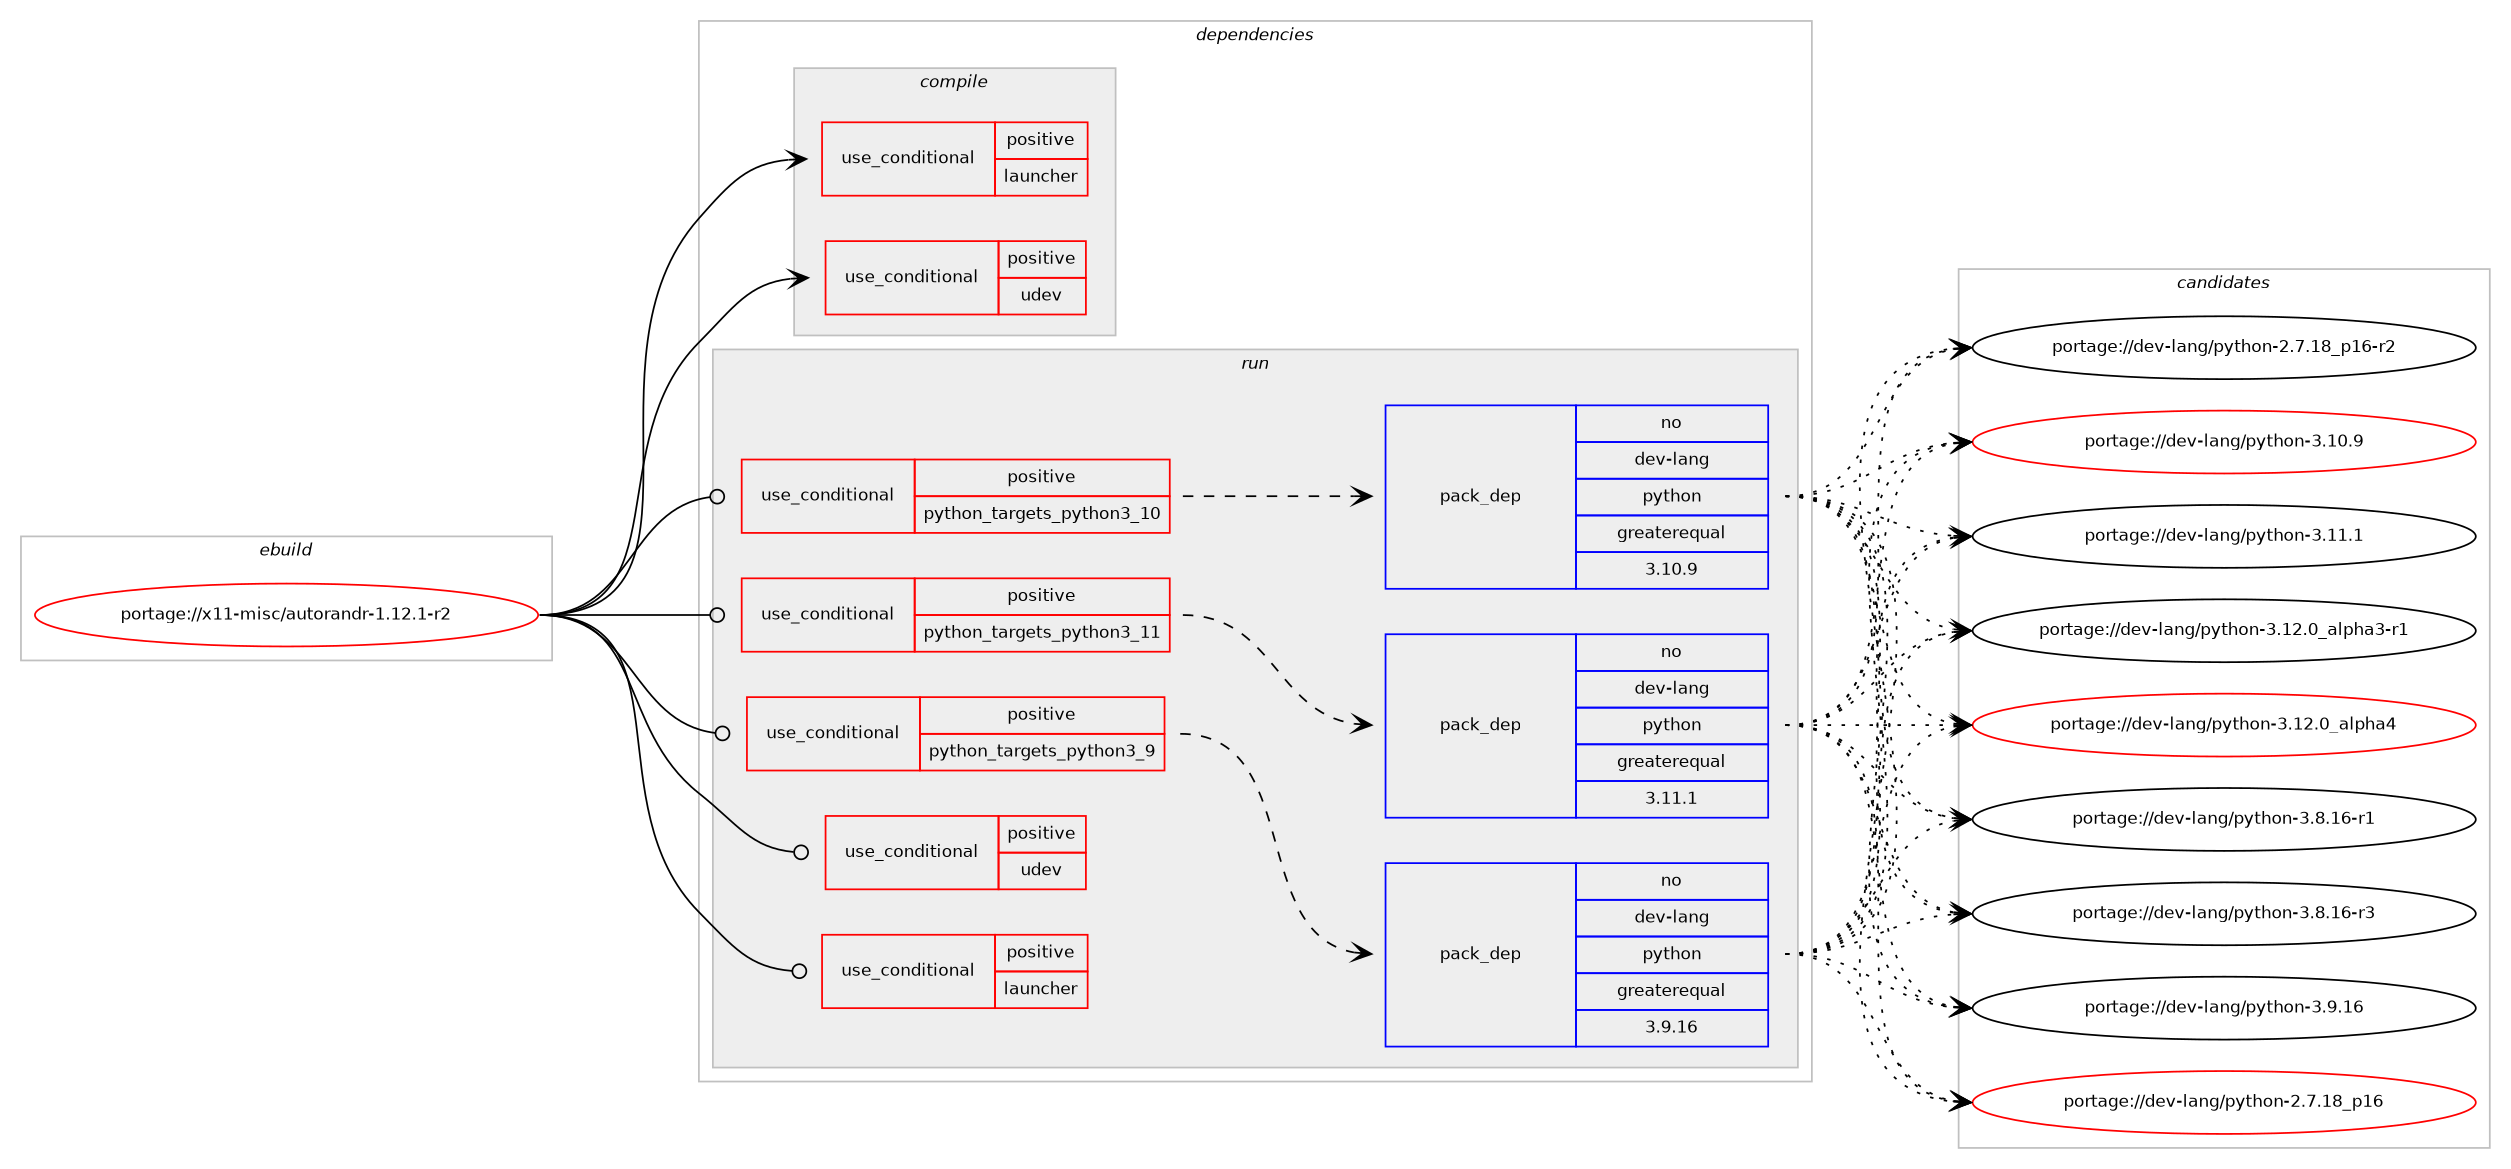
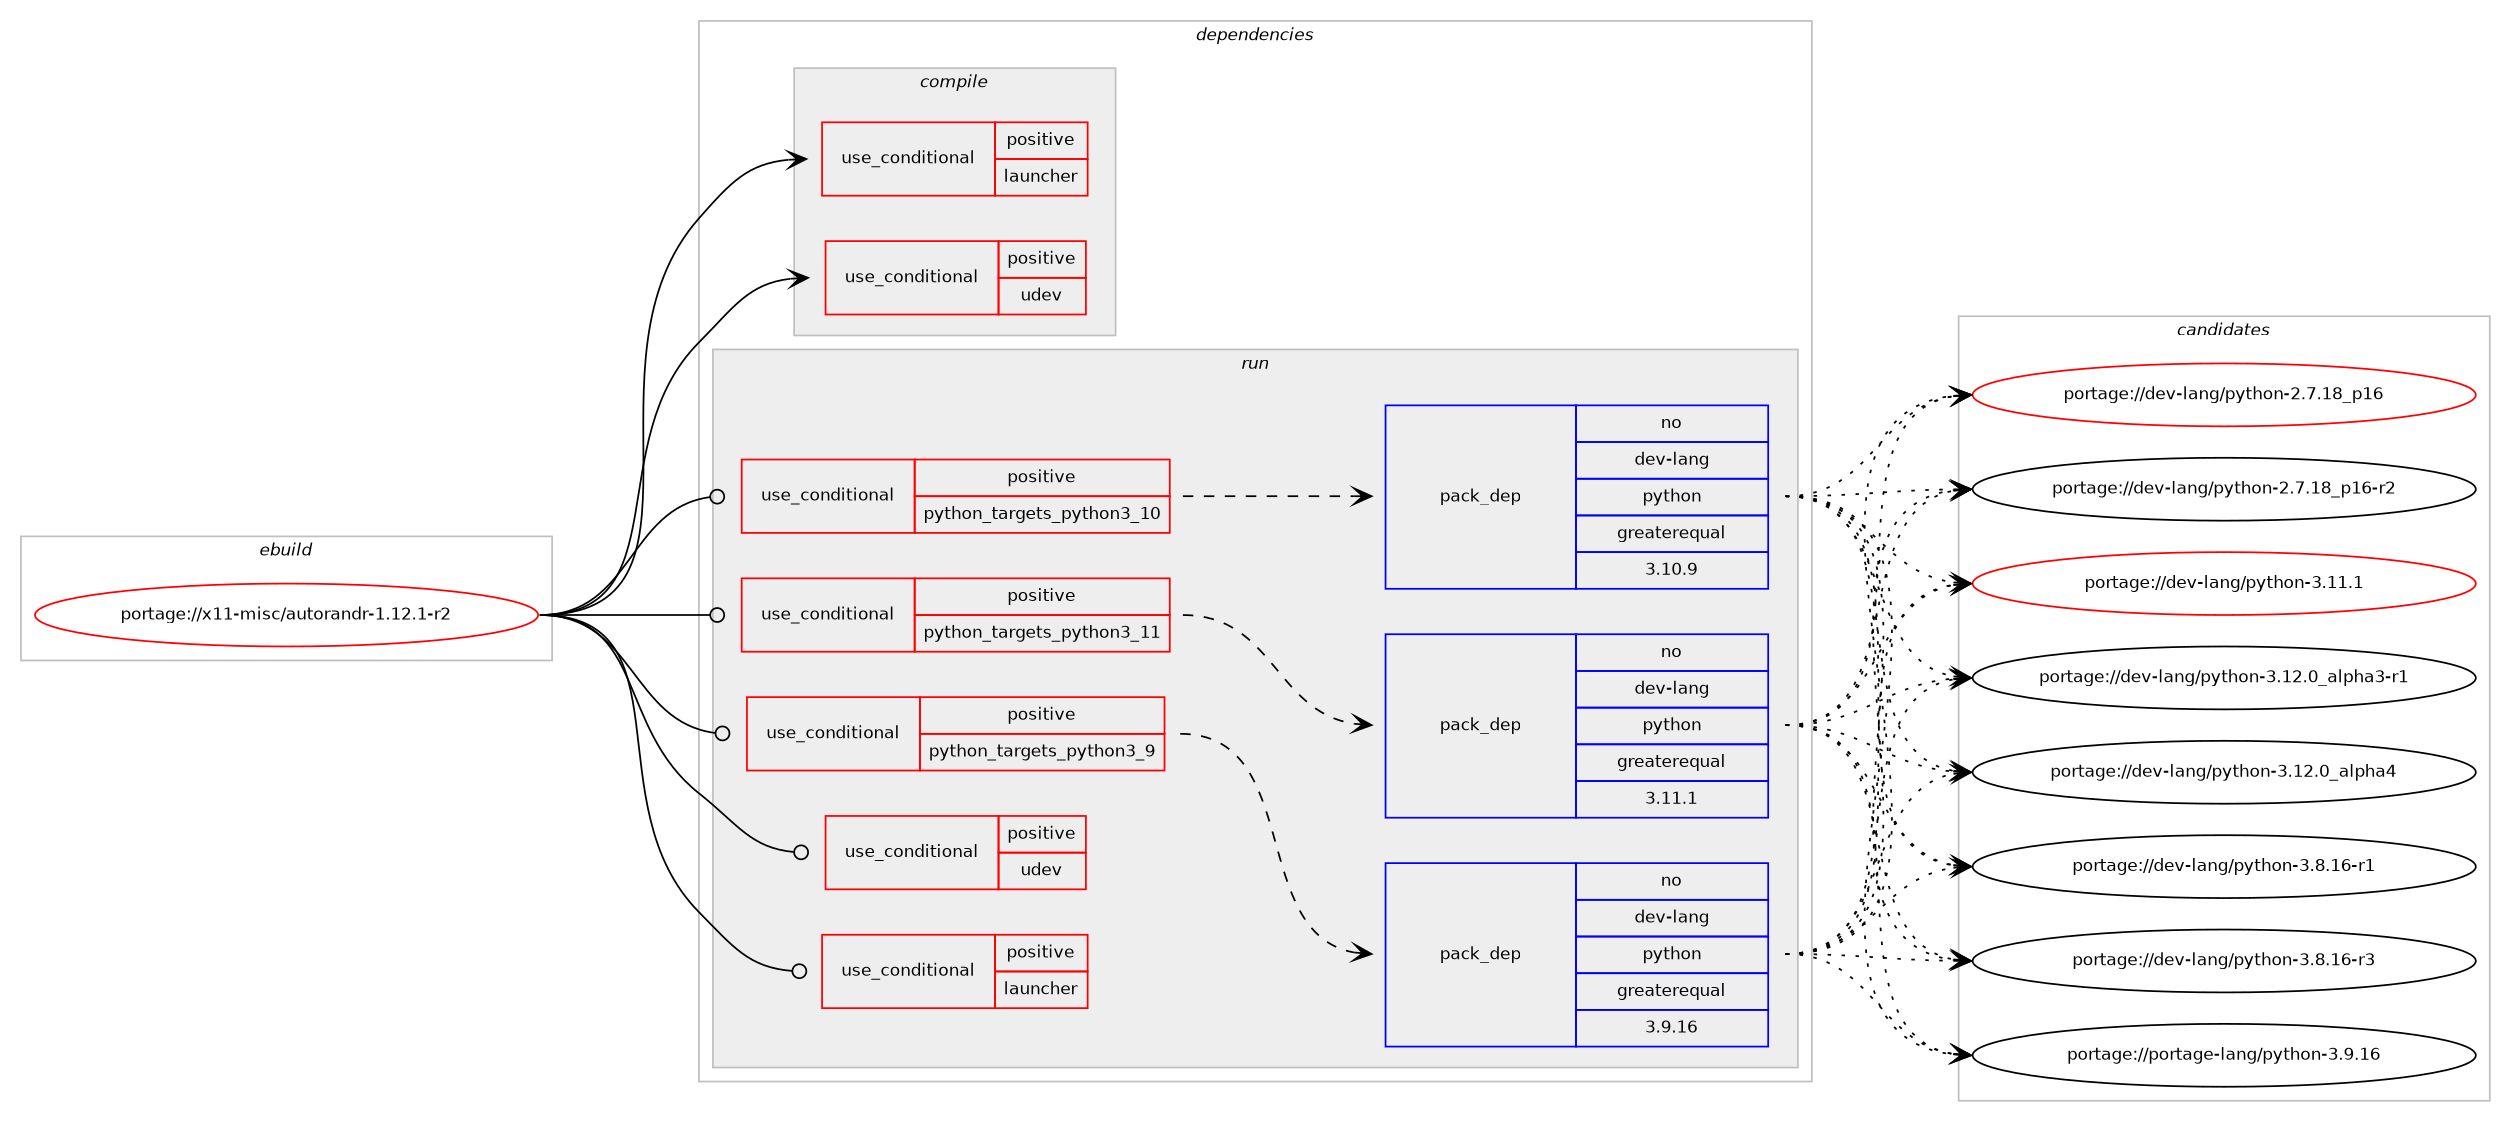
node "portage://dev-lang/python-3.10.9": removed
node "portage://dev-lang/python-3.11.1": color black -> red
node "portage://dev-lang/python-3.12.0_alpha4": color red -> black
node "portage://dev-lang/python-3.9.16": label "portage://dev-lang/python-3.9.16" -> "portage://portage-lang/python-3.9.16"
